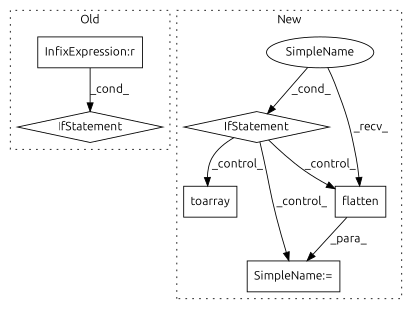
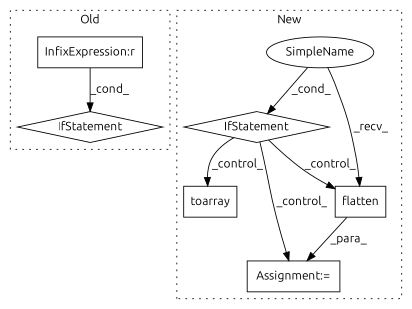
node "SimpleName:=": label "SimpleName:=" -> "Assignment:="
